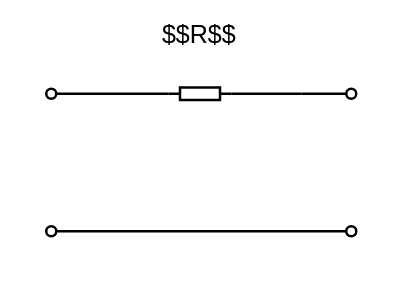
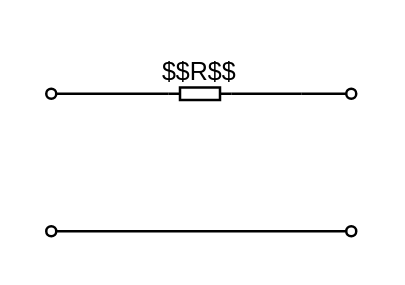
node "$$R$$": moved (198, 33) -> (198, 70)
